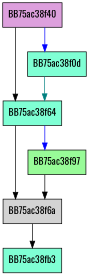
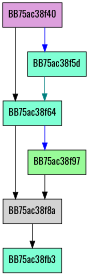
node "BB75ac38f0d": label "BB75ac38f0d" -> "BB75ac38f5d"
node "BB75ac38f6a": label "BB75ac38f6a" -> "BB75ac38f8a"
